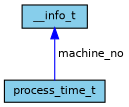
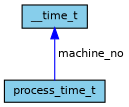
node "__info_t": label "__info_t" -> "__time_t"
